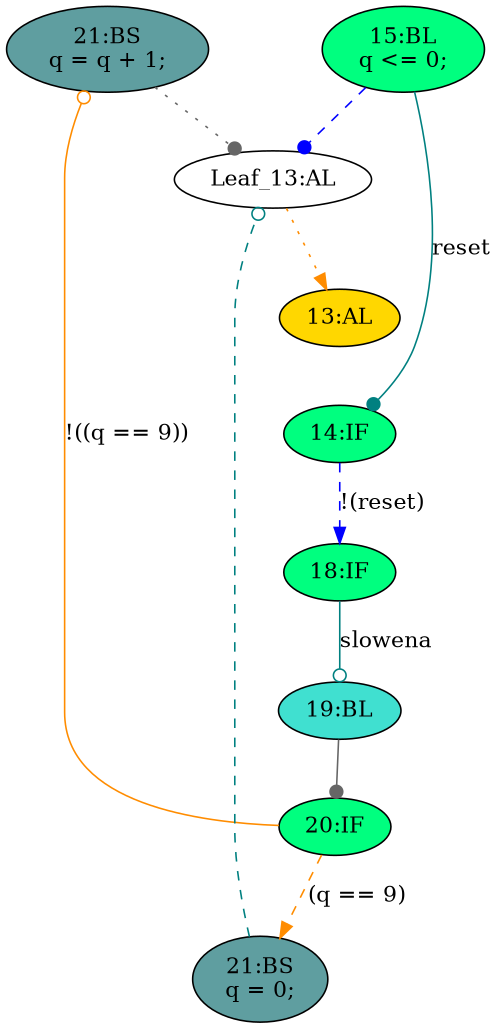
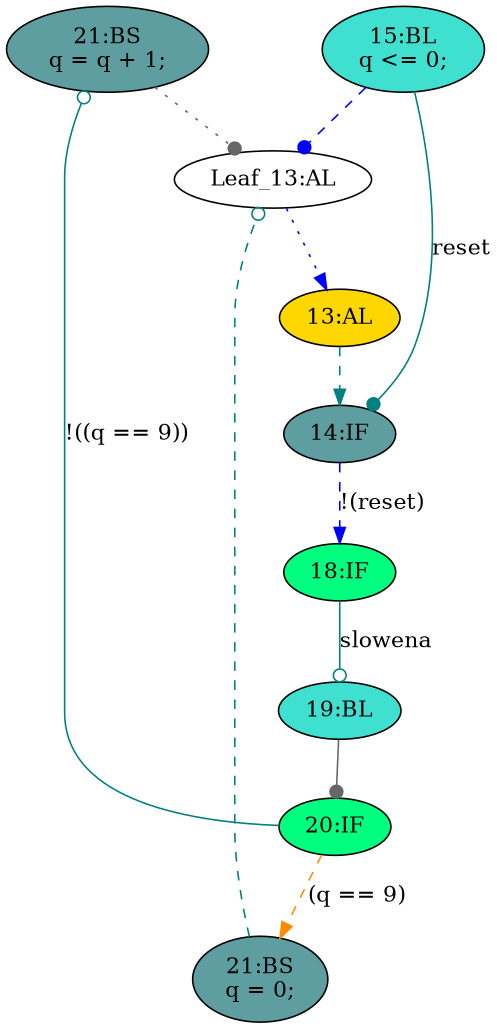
node "15:BL q <= 0;": fillcolor springgreen -> turquoise
edge "Leaf_13:AL" -> "13:AL": color darkorange -> blue
edge "13:AL" -> "14:IF": added
node "14:IF": fillcolor springgreen -> cadetblue
edge "20:IF" -> "21:BS q = q + 1;": color darkorange -> teal
